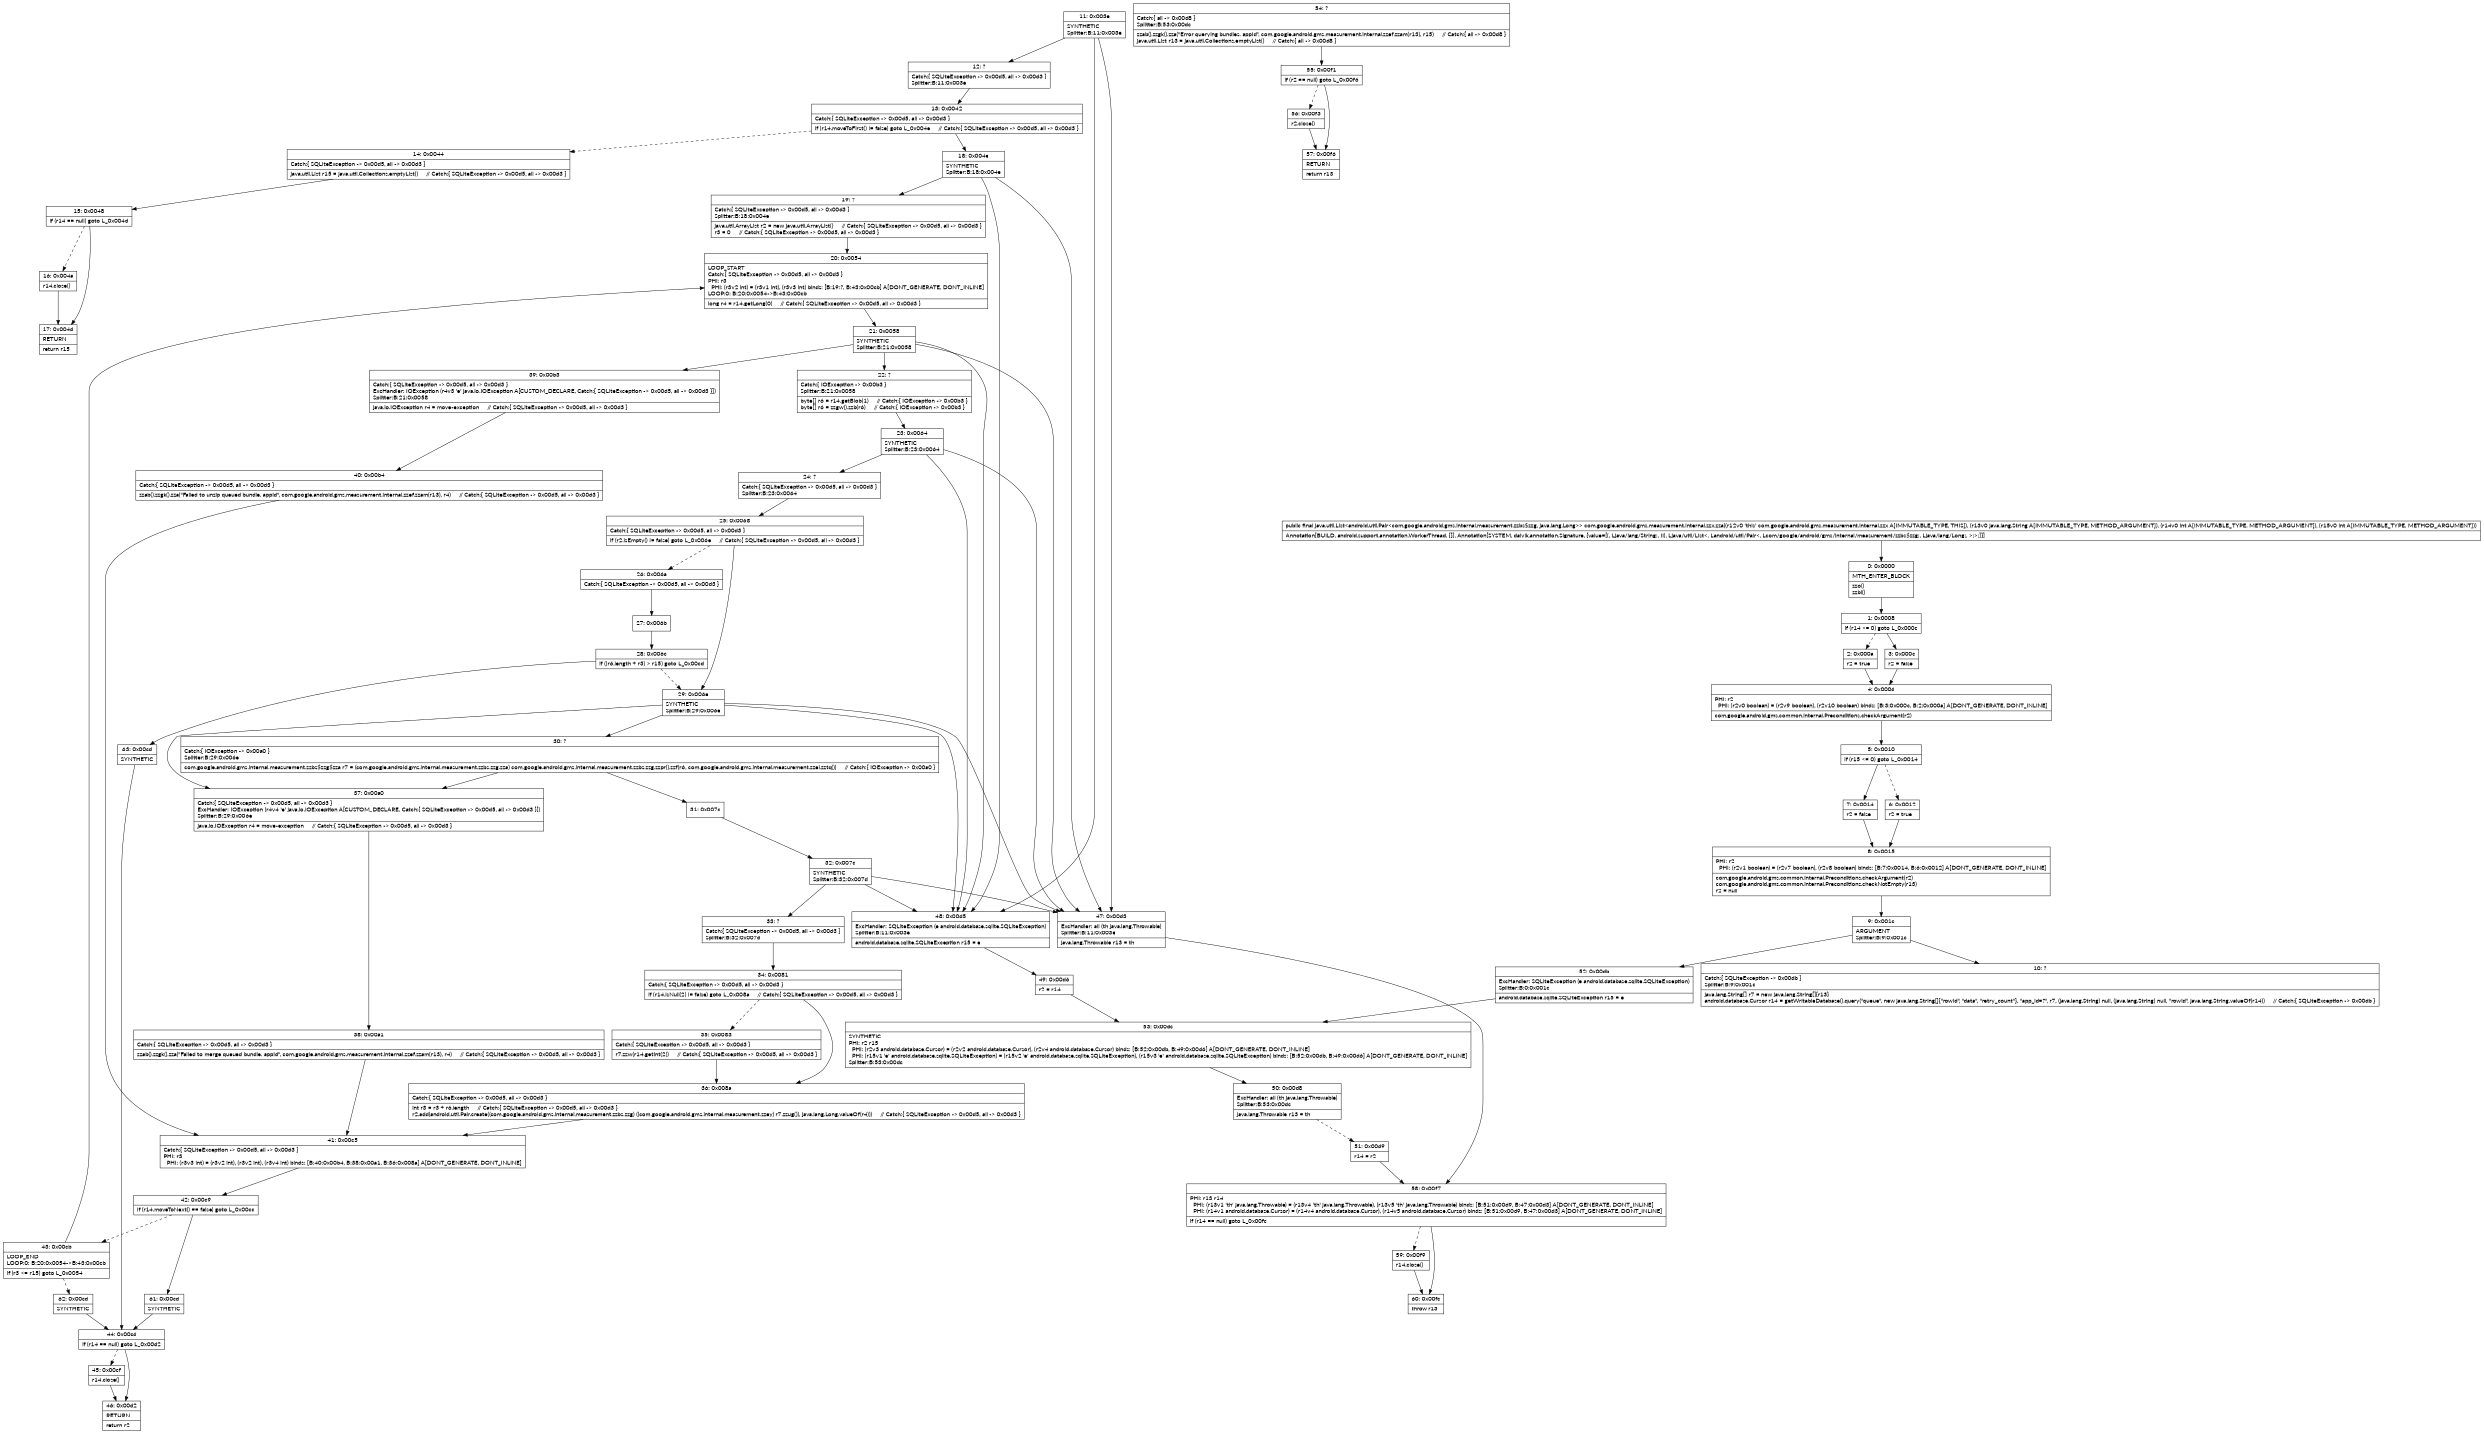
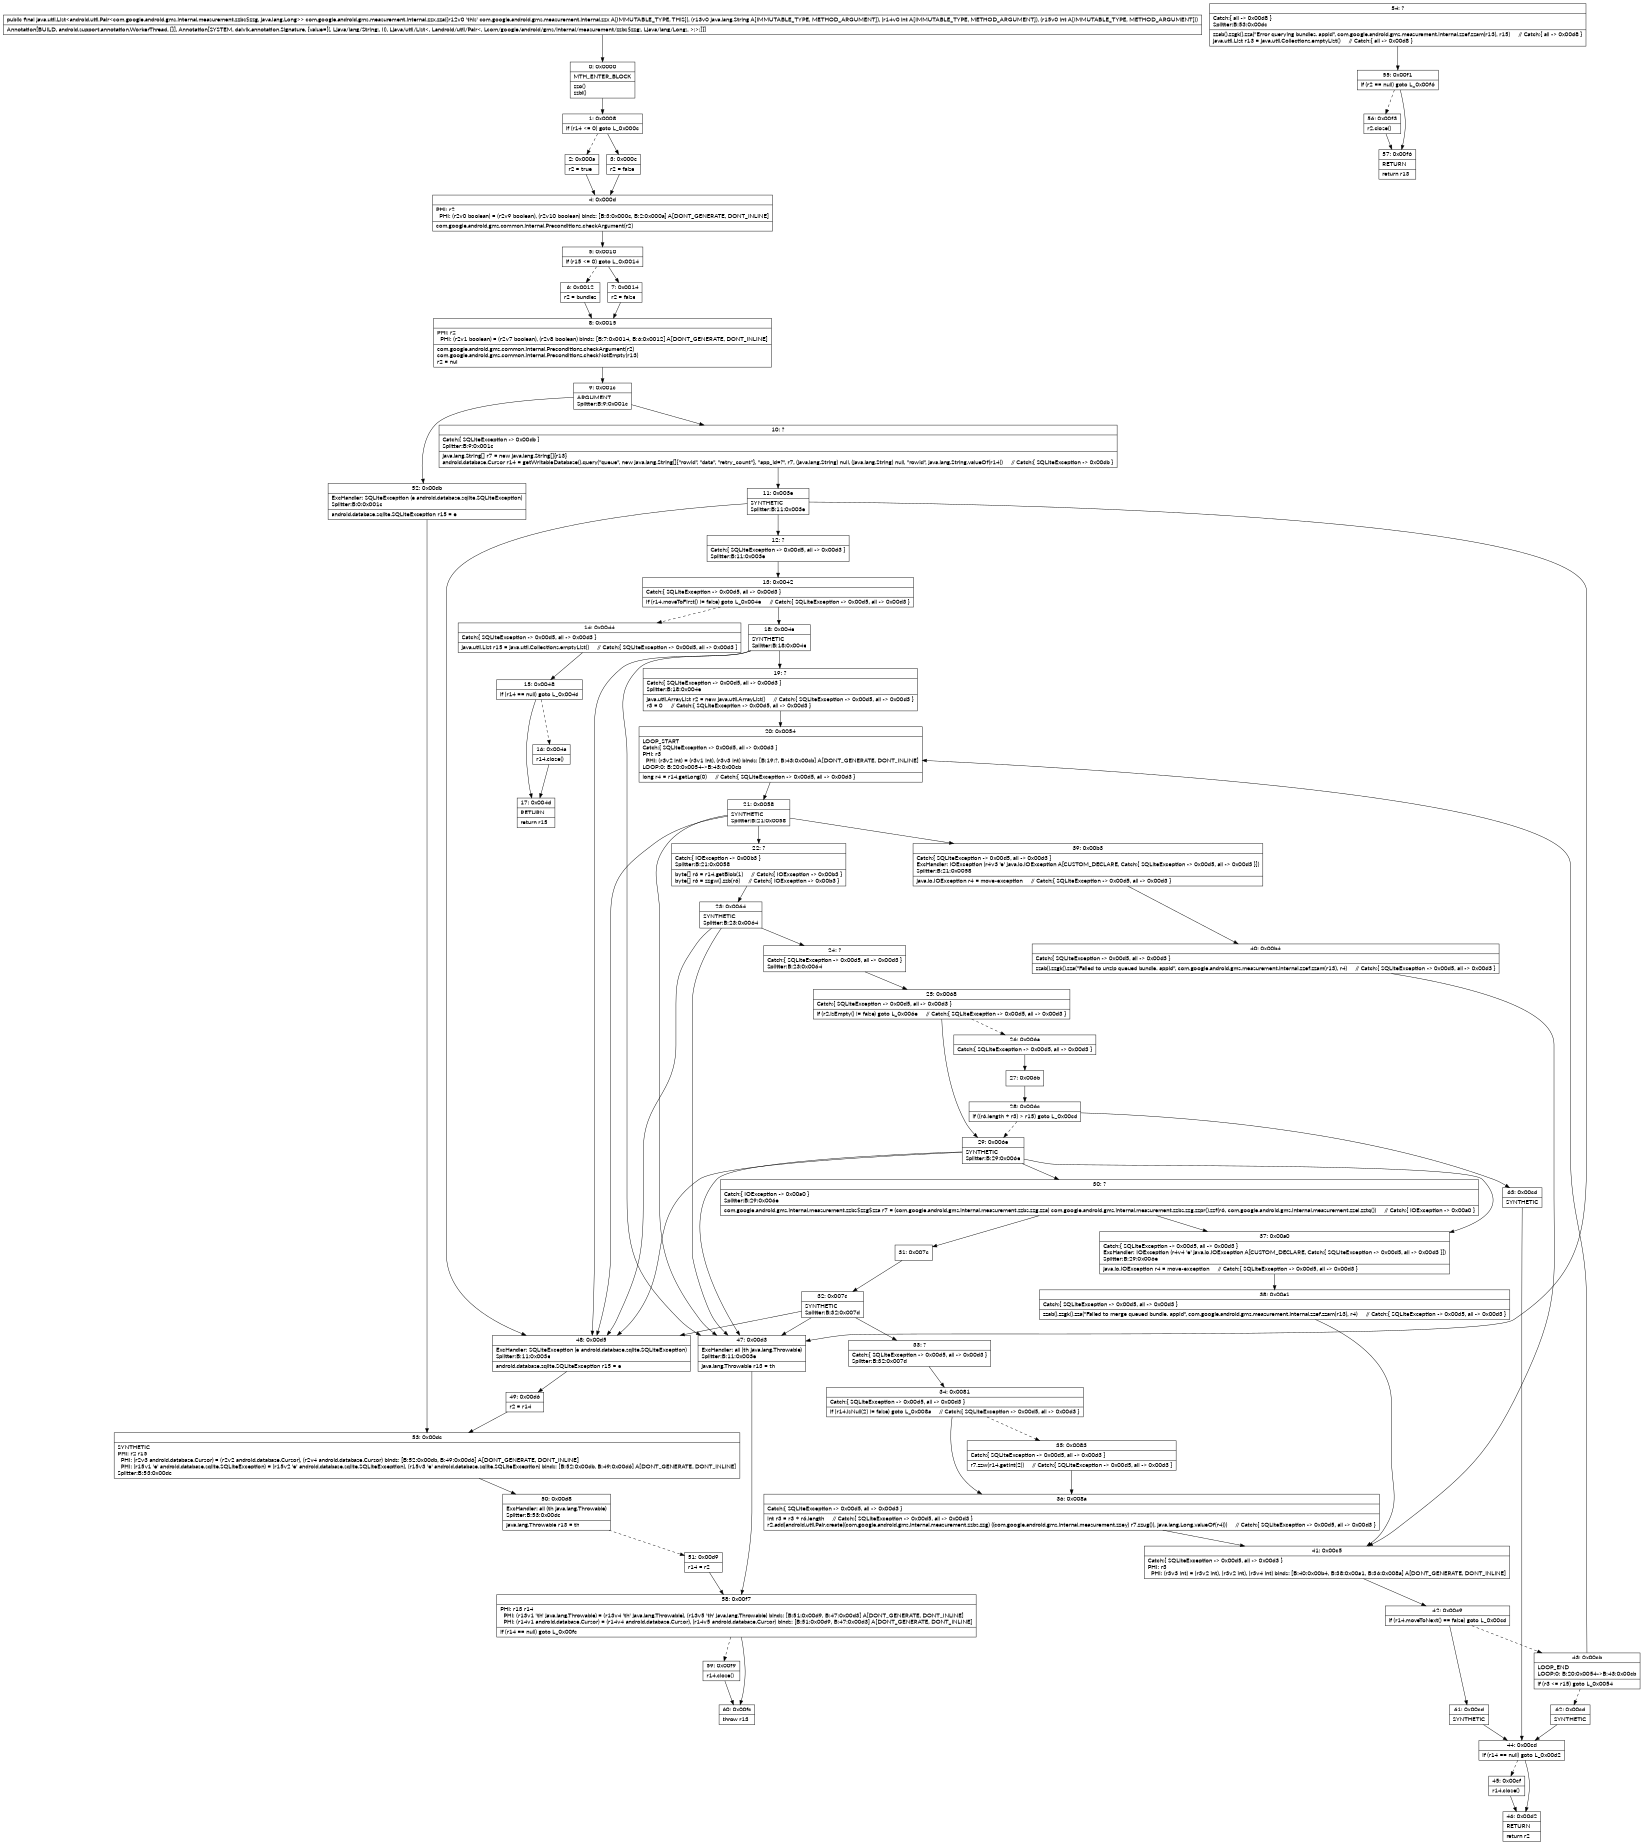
edge "10: ?" -> "11: 0x003e": added
node "6: 0x0012": text "r2 = true" -> "r2 = bundles"
